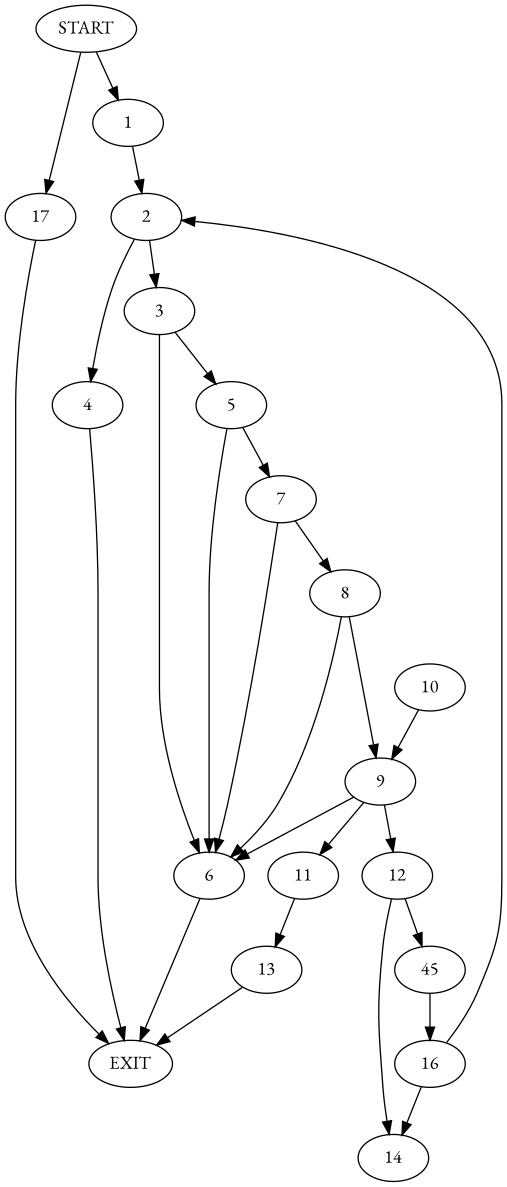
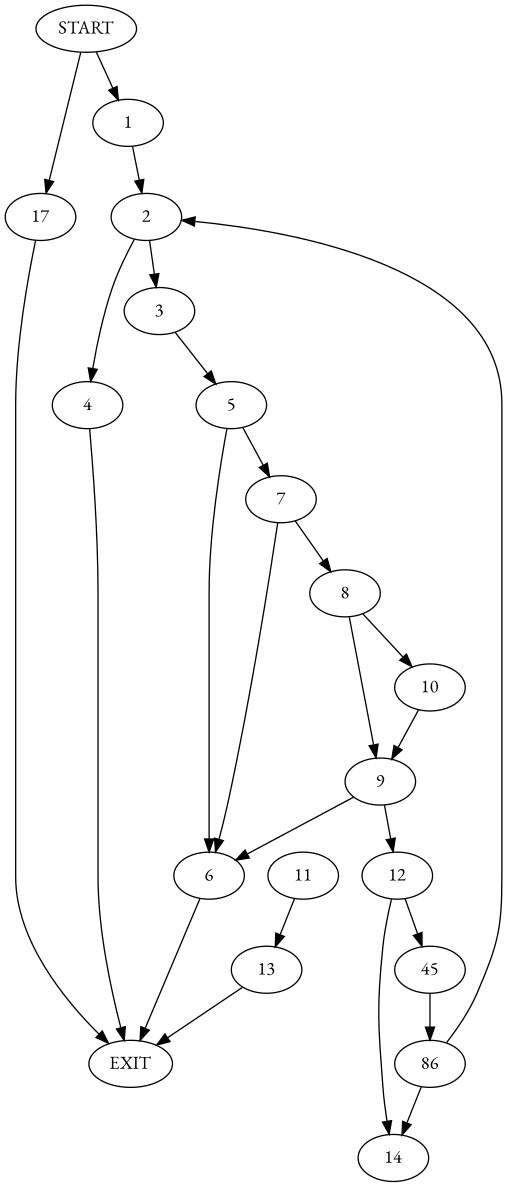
edge "3" -> "6": removed
edge "8" -> "6": now "8" -> "10"
edge "9" -> "11": removed
node "16": label "16" -> "86"
